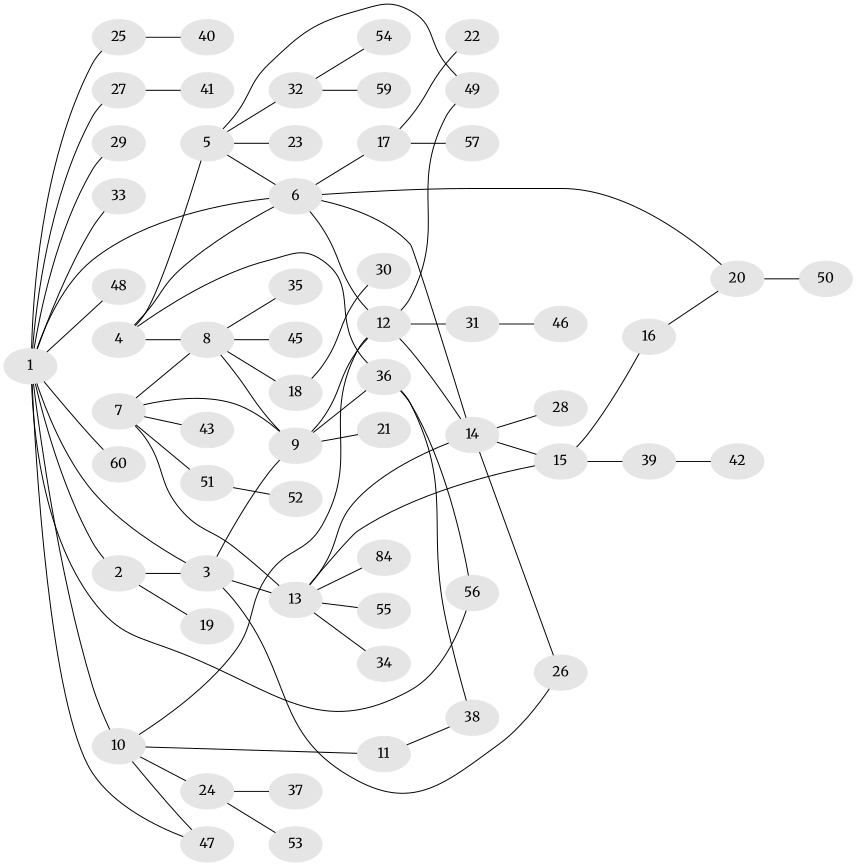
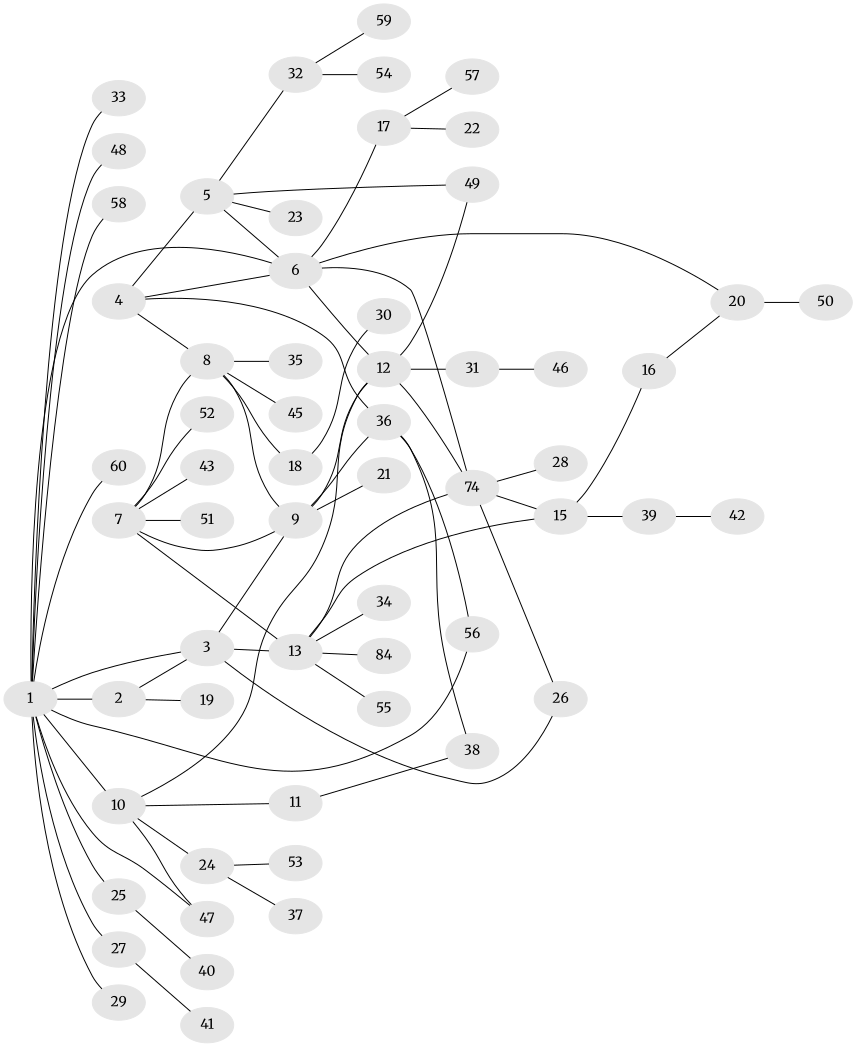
node "58": added
node "14": label "14" -> "74"
edge "51" -- "52": now "7" -- "52"
